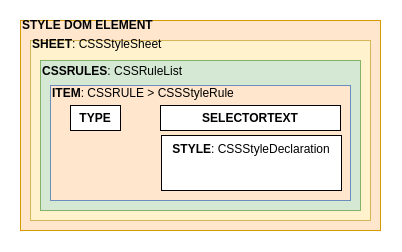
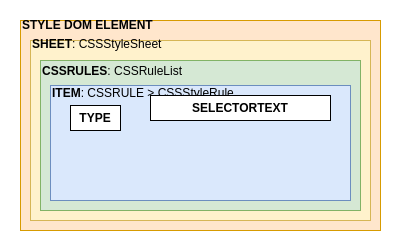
node "SELECTORTEXT": moved (251, 118) -> (241, 108)
node "ITEM: CSSRULE > CSSStyleRule": fillcolor #ffe6cc -> #dae8fc
node "STYLE: CSSStyleDeclaration": removed
